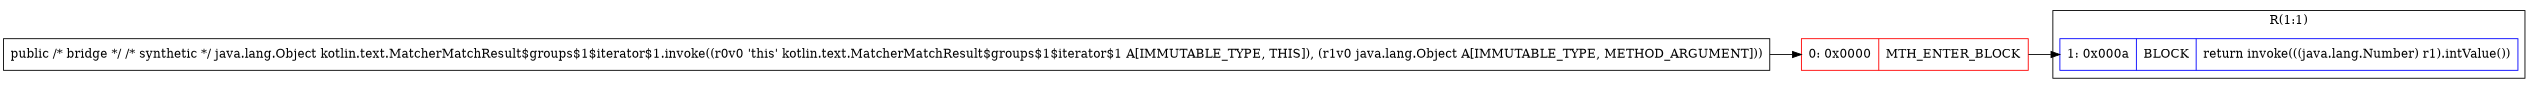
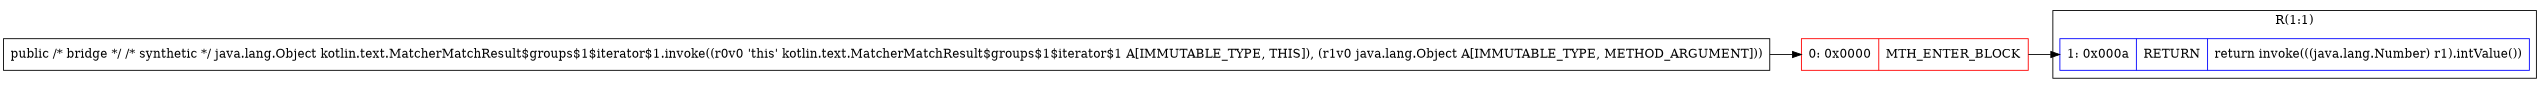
node "1: 0x000a": text "BLOCK" -> "RETURN"
